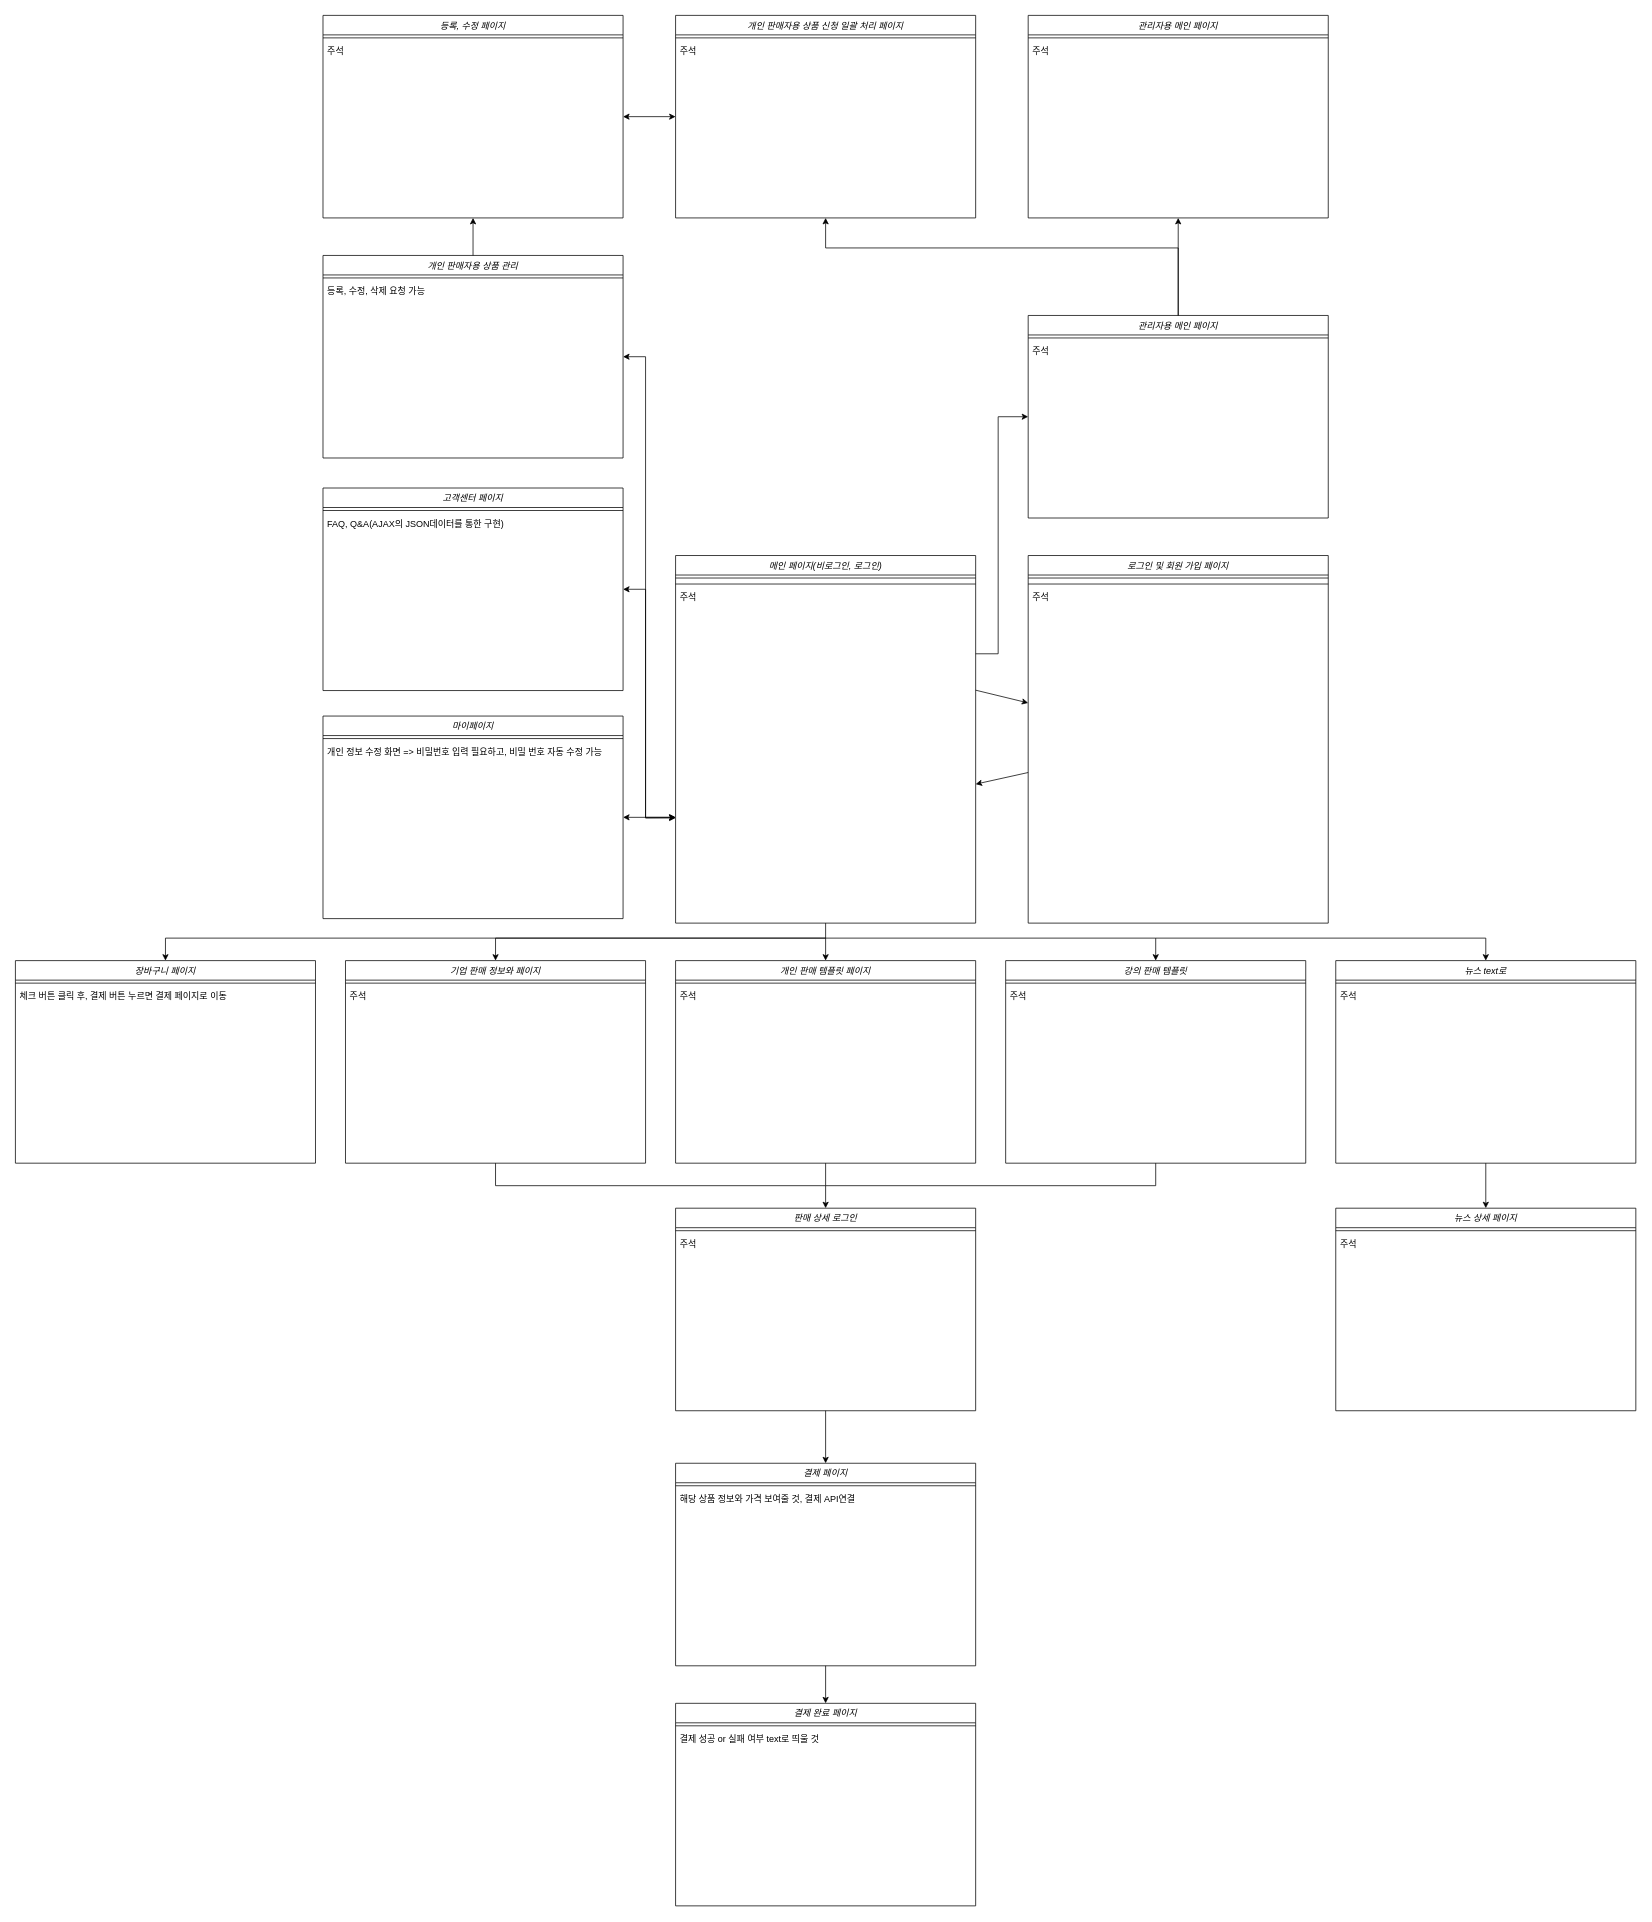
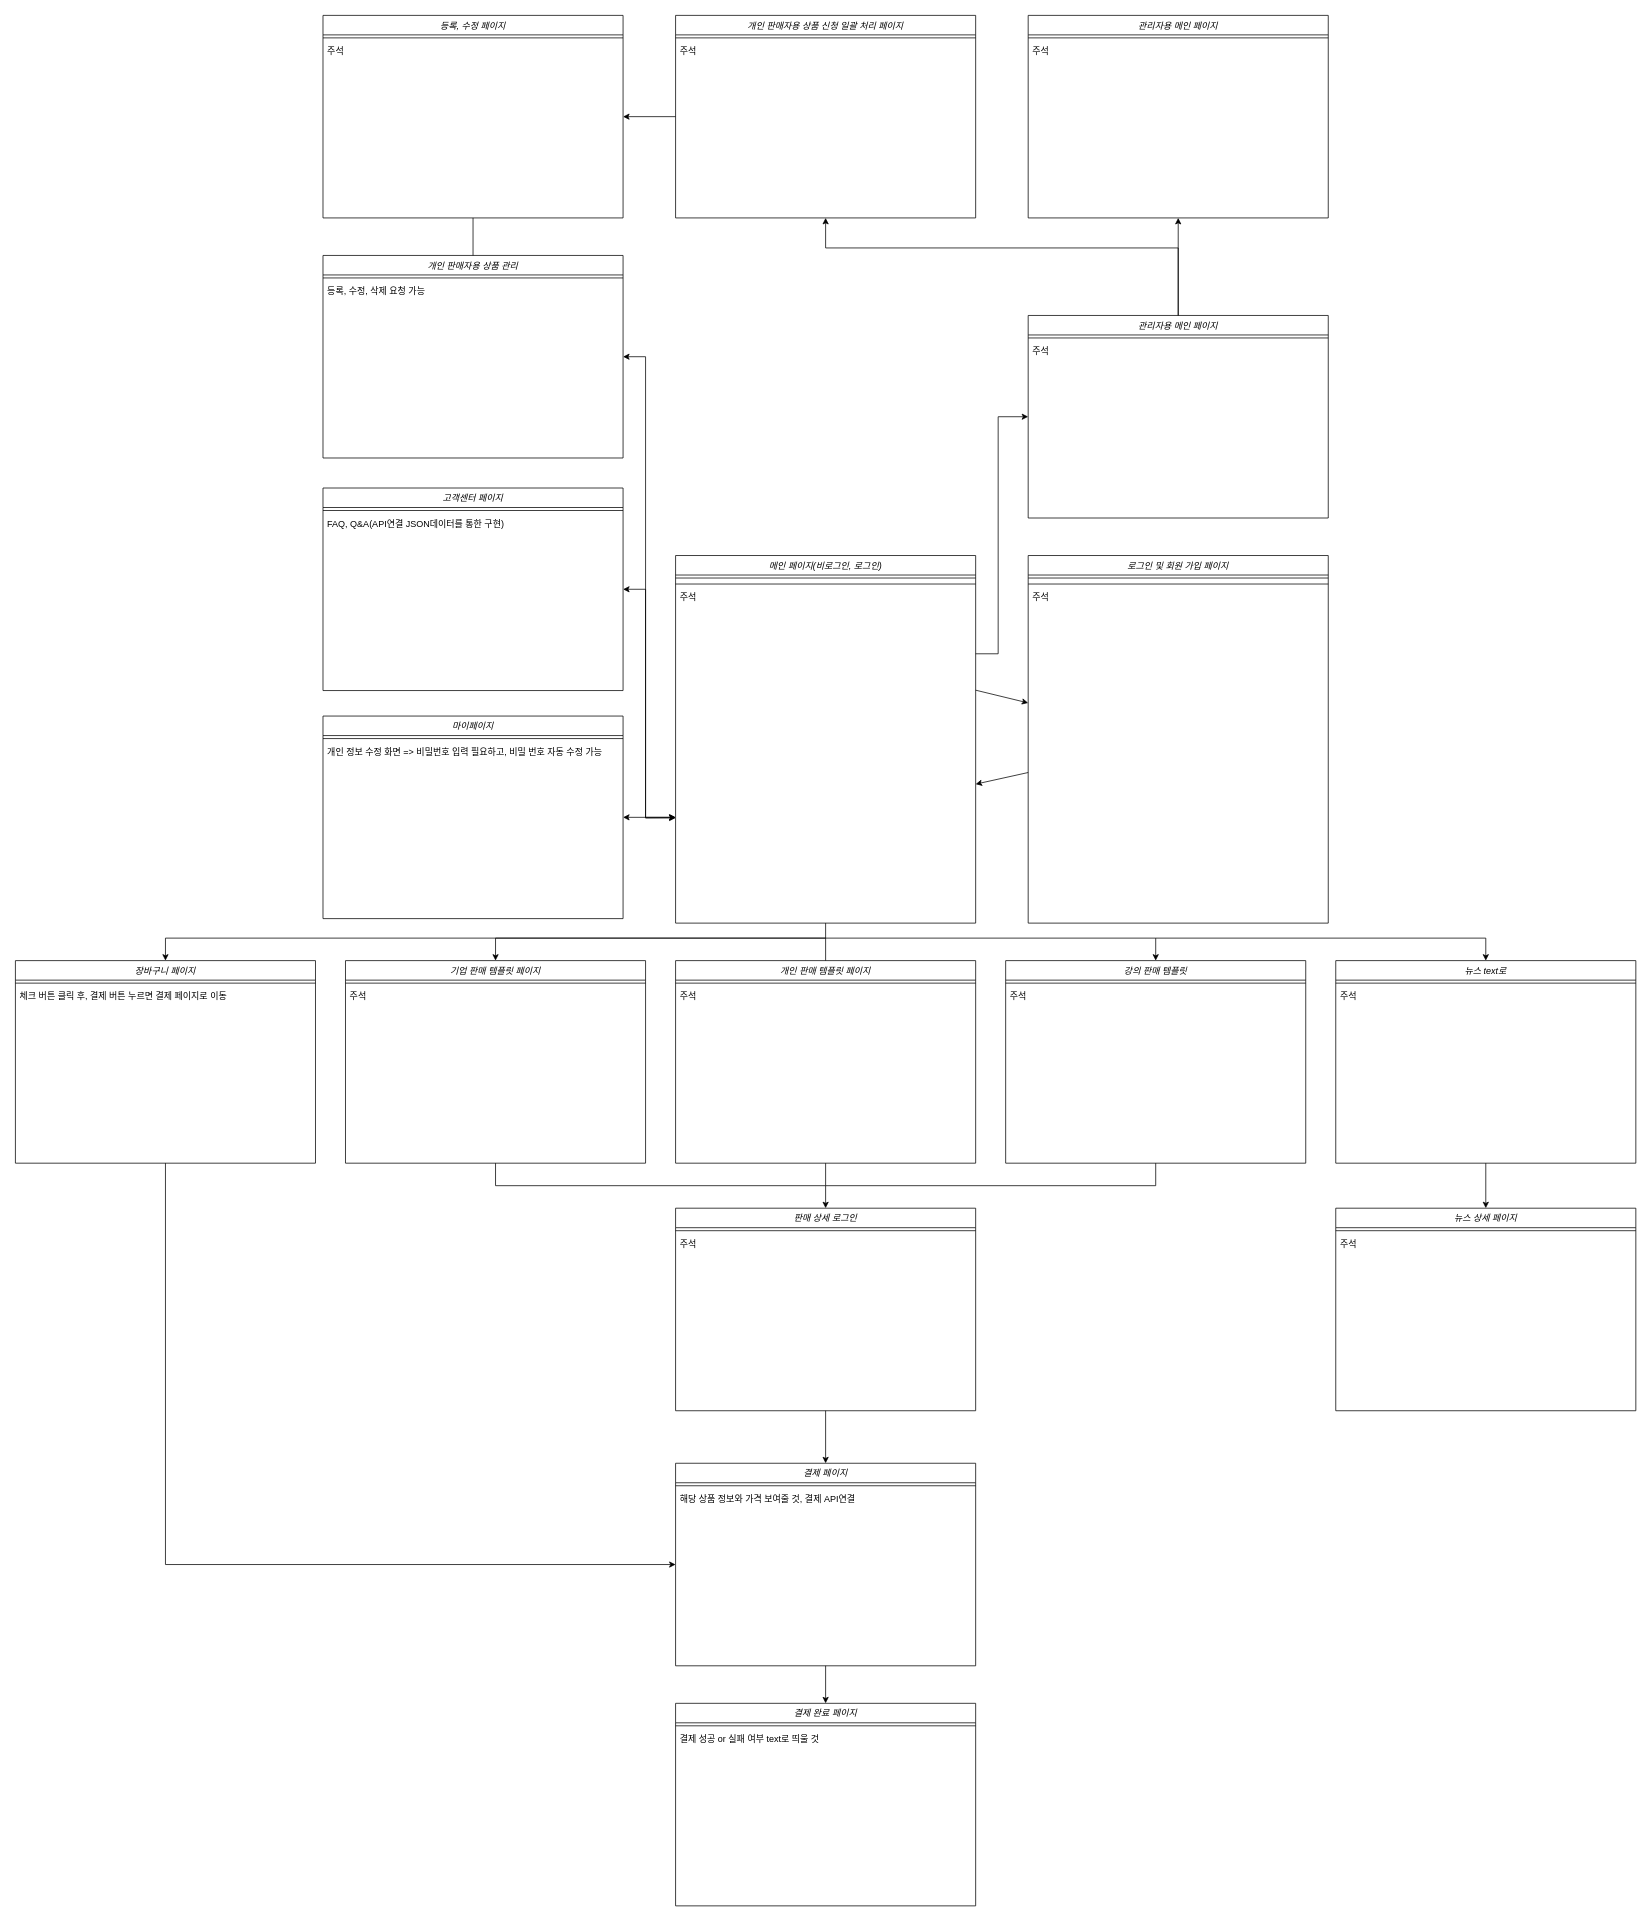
edge "등록, 수정 페이지" -- "개인 판매자용 상품 신청 일괄 처리 페이지": arrowhead classic -> none
edge "개인 판매자용 상품 관리" -> "등록, 수정 페이지": arrowhead classic -> none
node "FAQ, Q&A(AJAX의 JSON데이터를 통한 구현)": label "FAQ, Q&A(AJAX의 JSON데이터를 통한 구현)" -> "FAQ, Q&A(API연결 JSON데이터를 통한 구현)"
edge "메인 페이지(비로그인, 로그인)" -> "개인 판매 템플릿 페이지": arrowhead classic -> none
node "기업 판매 정보와 페이지": label "기업 판매 정보와 페이지" -> "기업 판매 템플릿 페이지"
edge "장바구니 페이지" -> "결제 페이지": added
